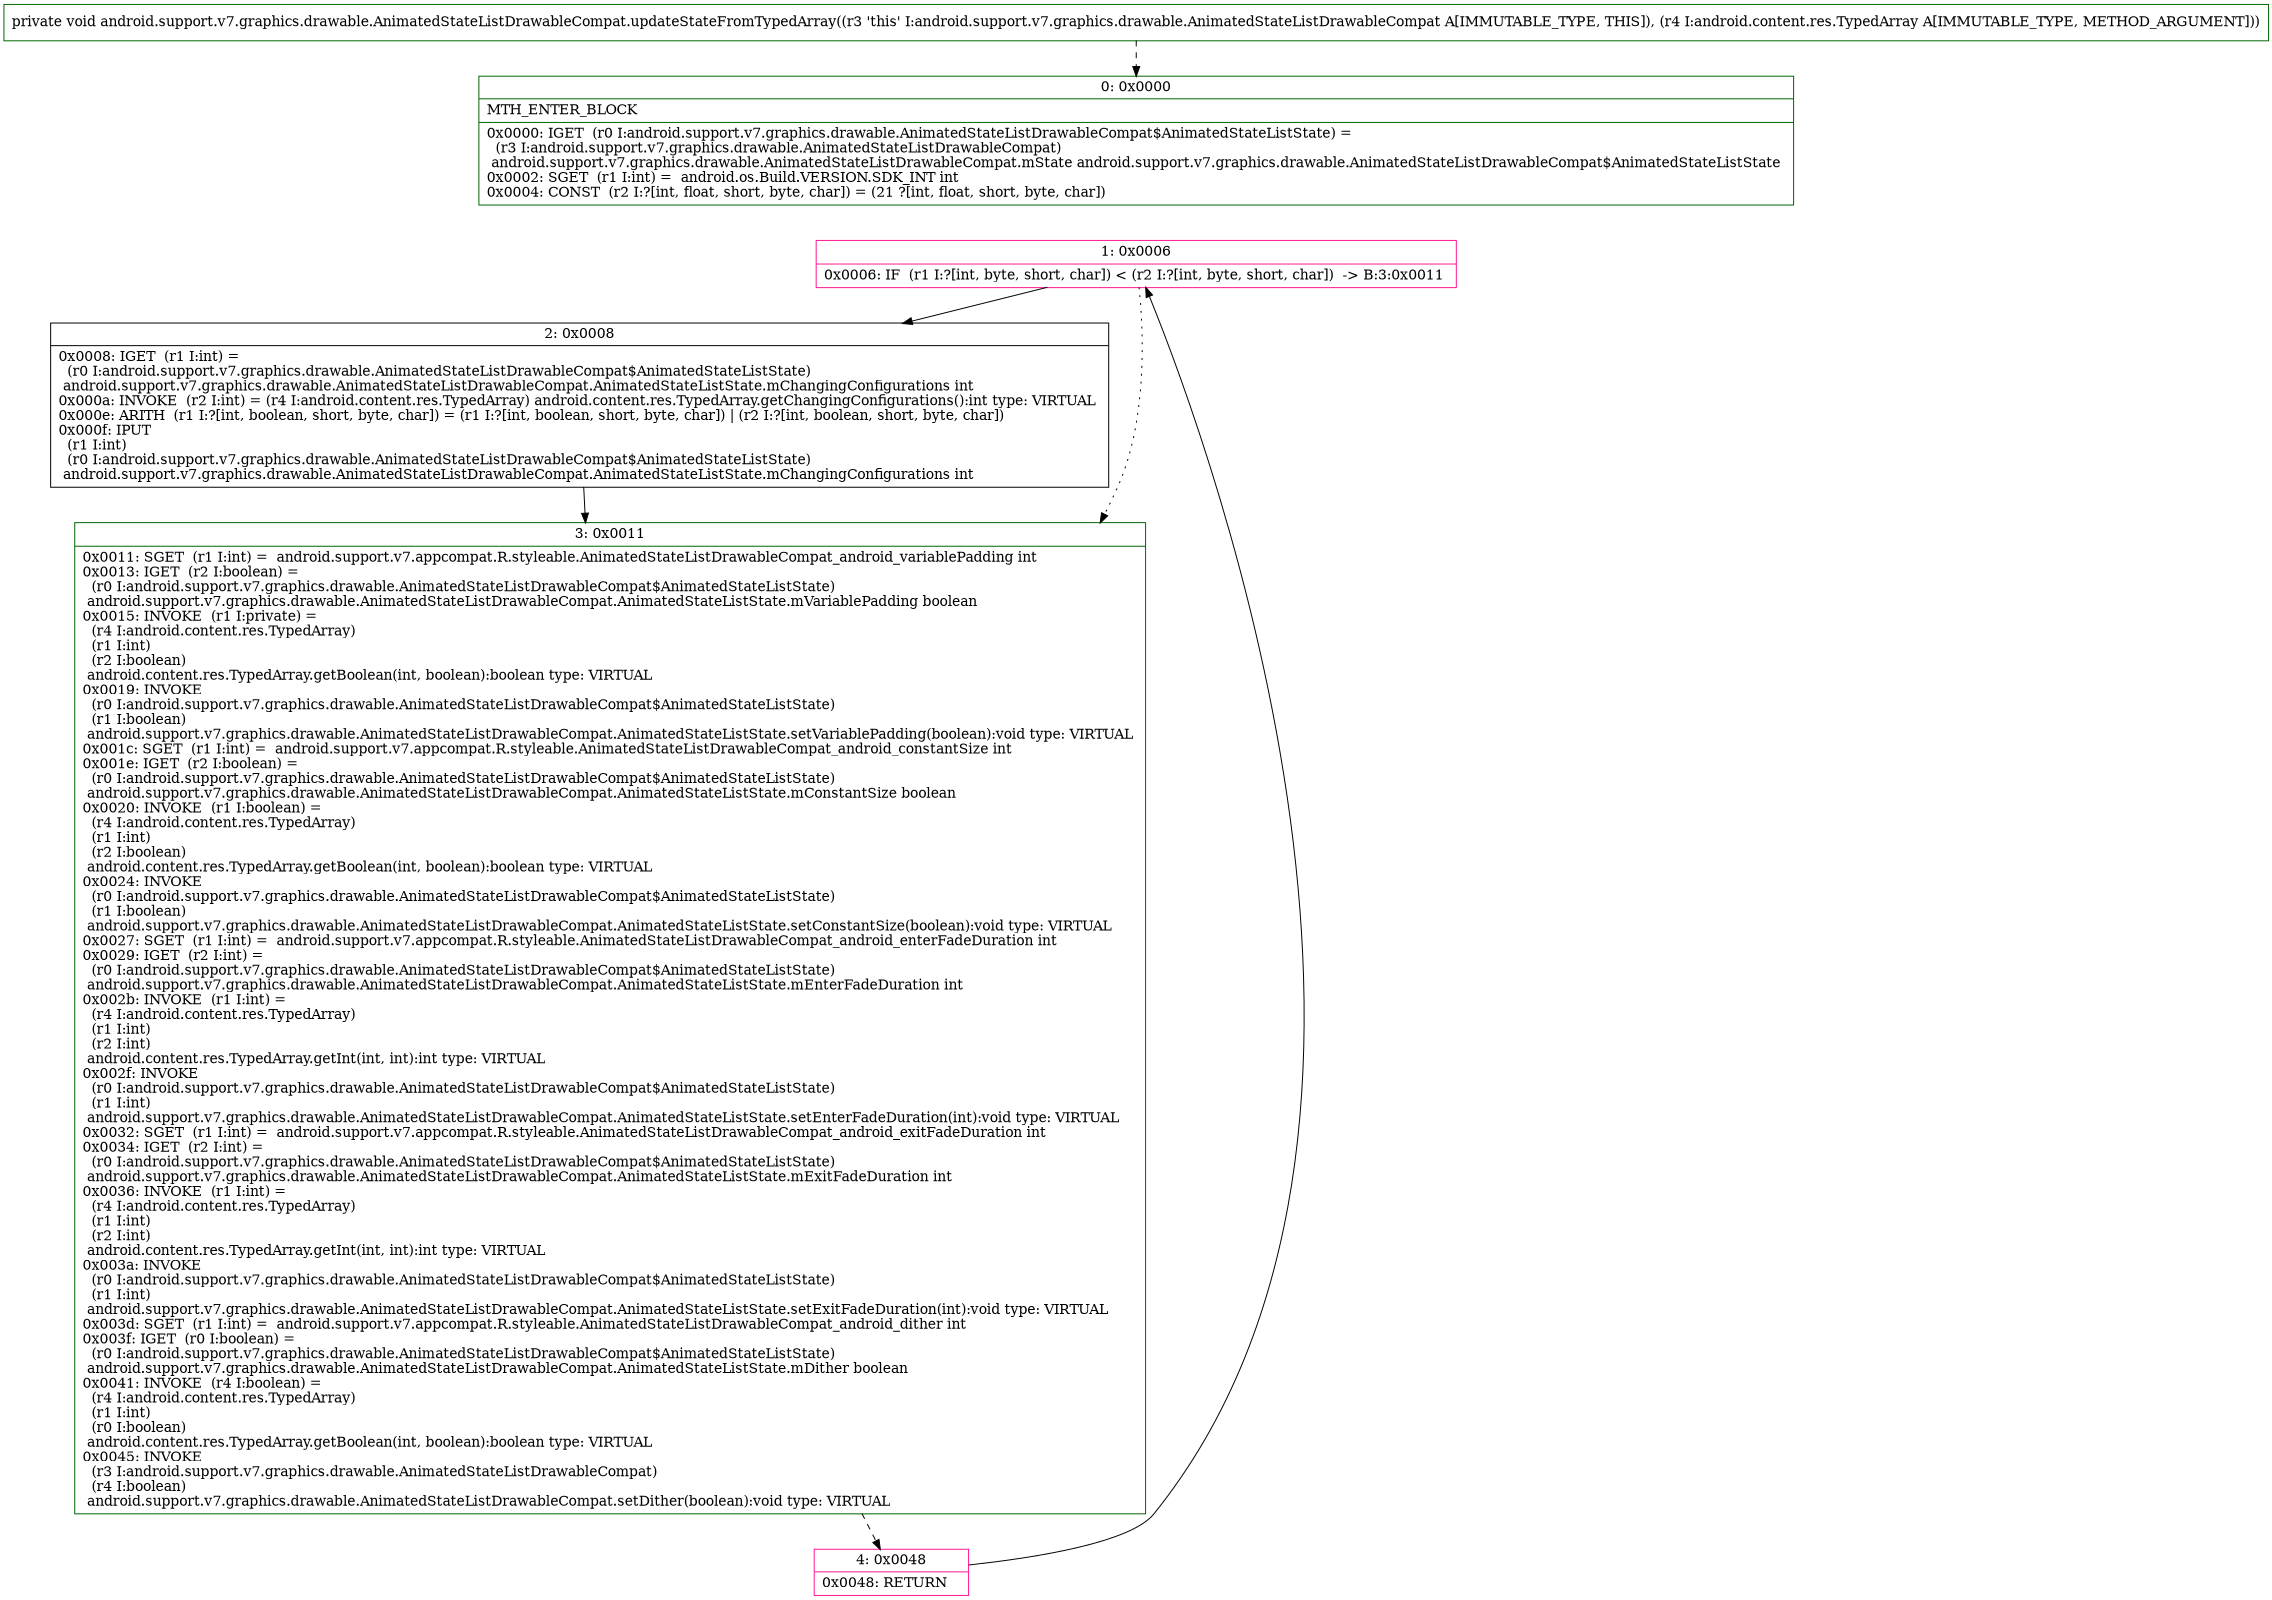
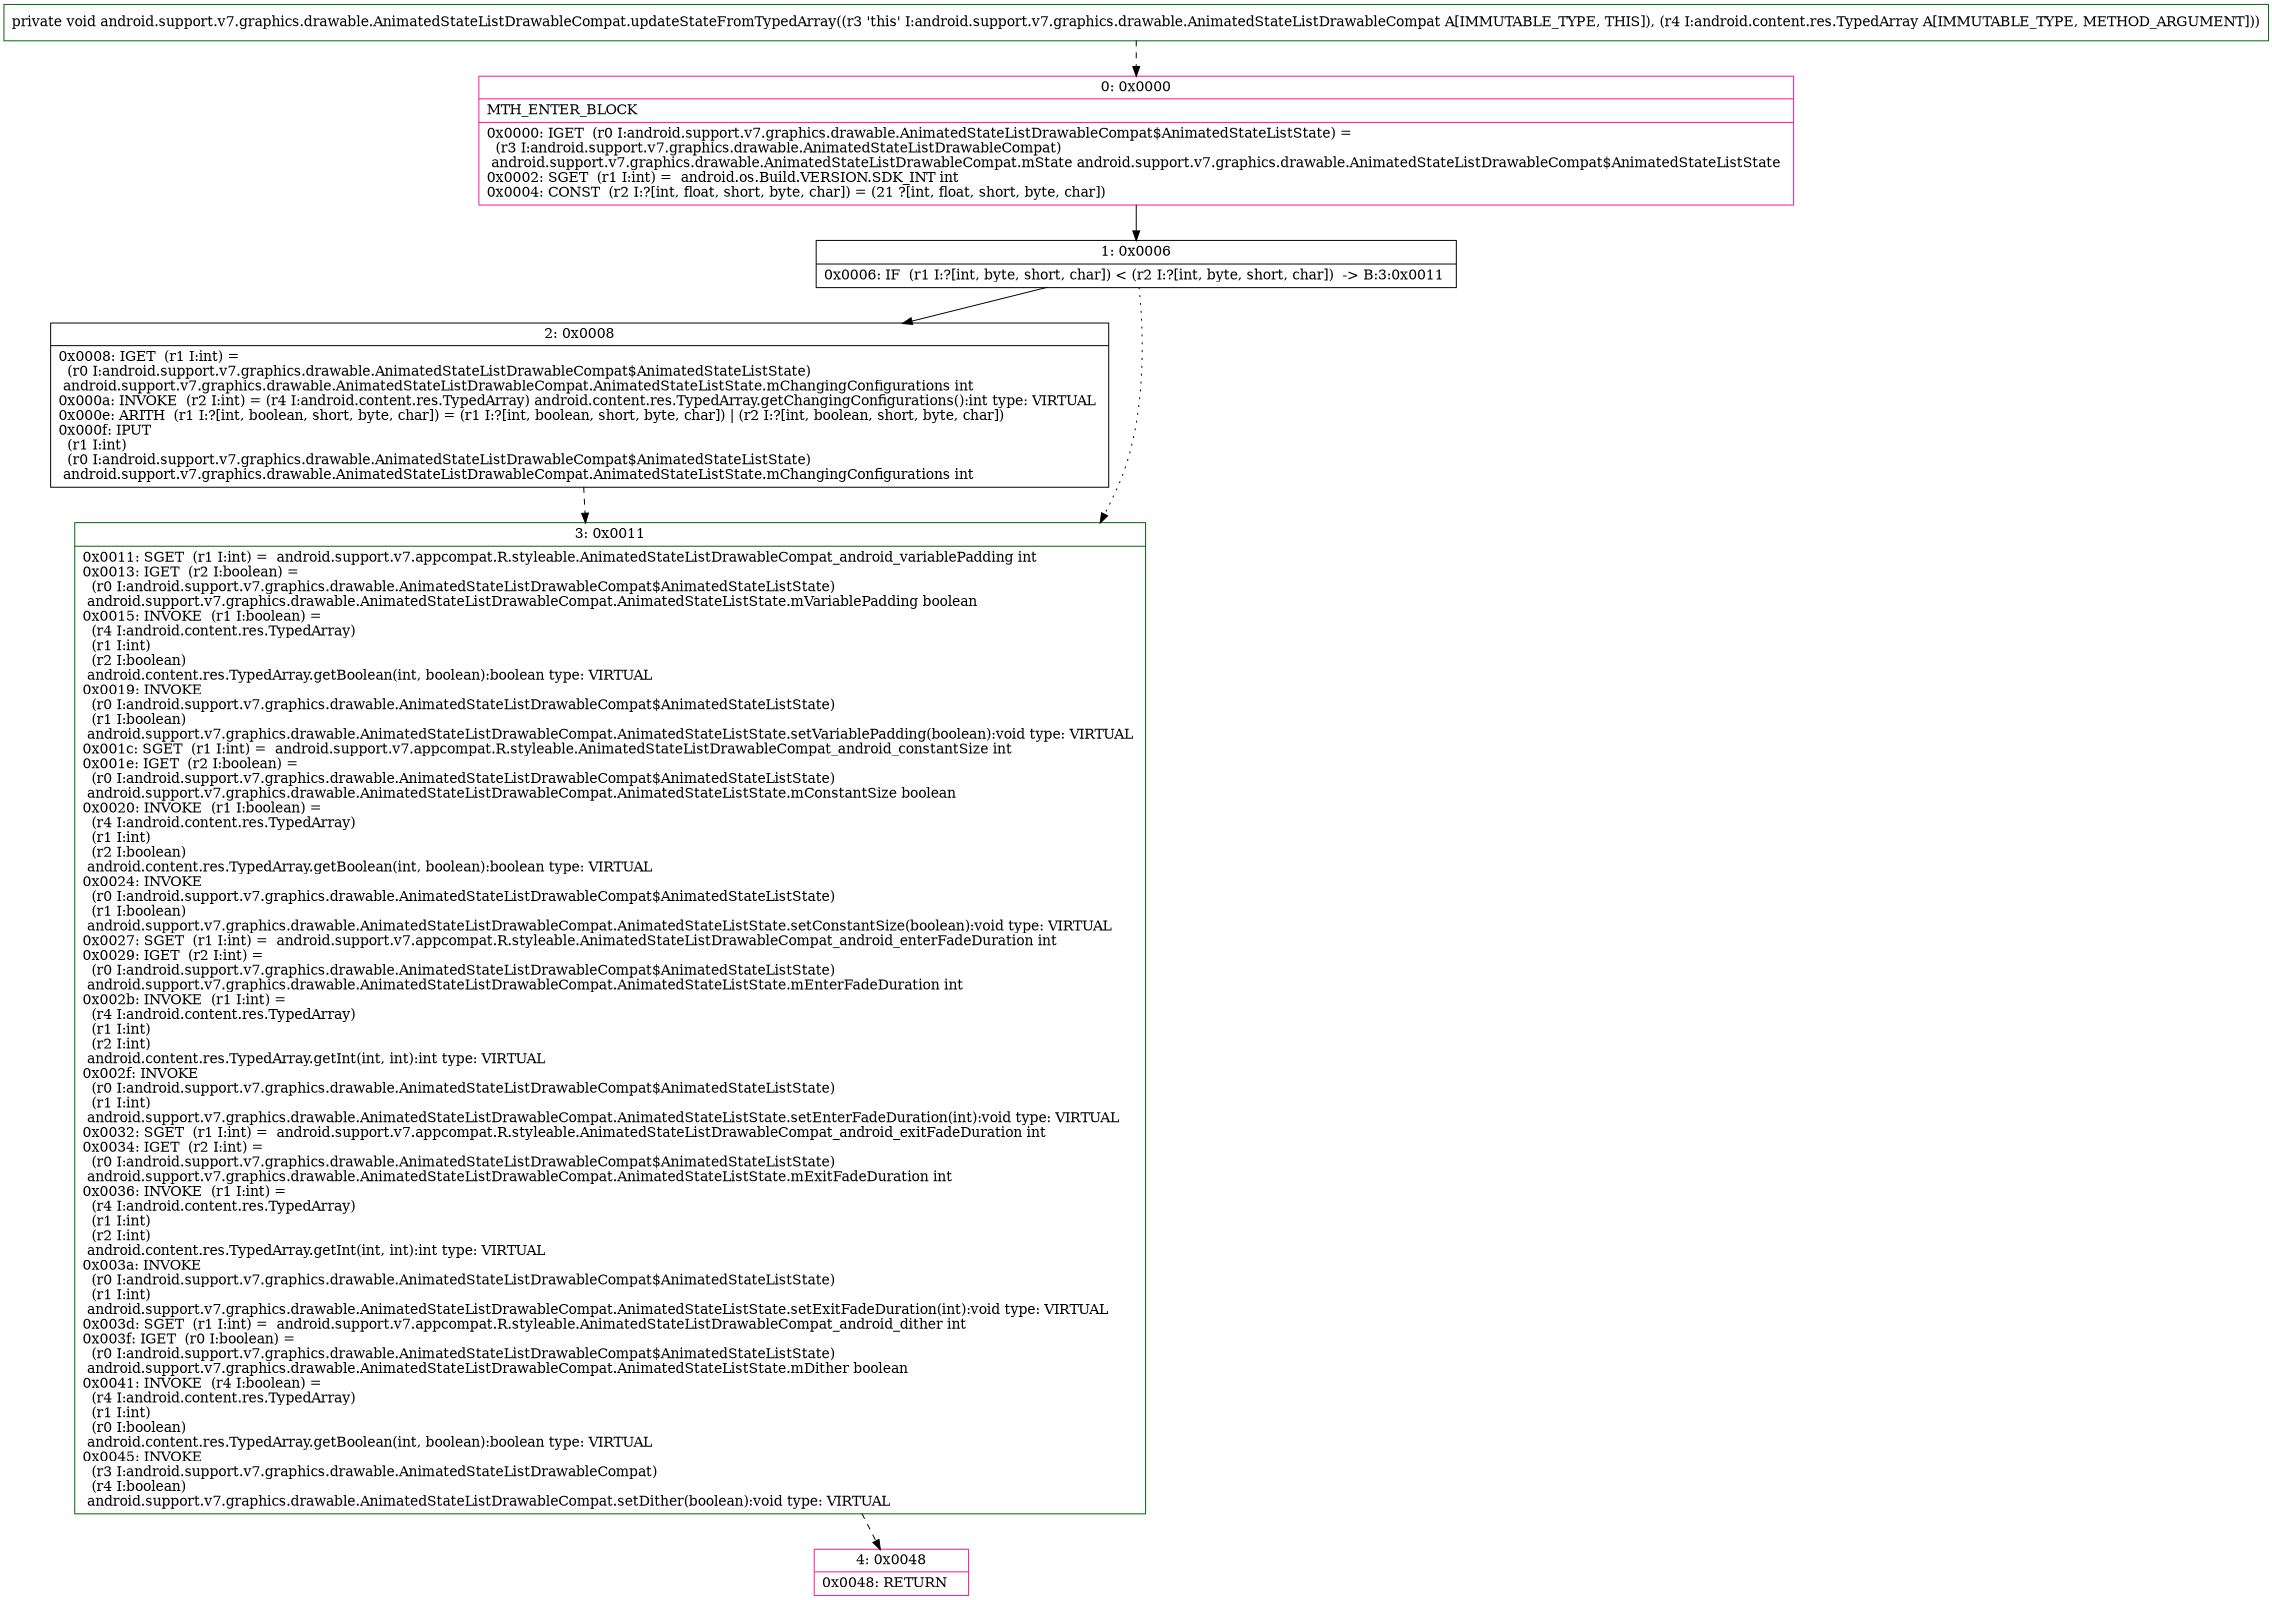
node "0: 0x0000": color darkgreen -> deeppink
node "1: 0x0006": color deeppink -> black
edge "2: 0x0008" -> "3: 0x0011": style solid -> dashed
node "3: 0x0011": text "0x0015: INVOKE  (r1 I:private) =" -> "0x0015: INVOKE  (r1 I:boolean) ="
edge "4: 0x0048" -> "1: 0x0006": now "0: 0x0000" -> "1: 0x0006"
